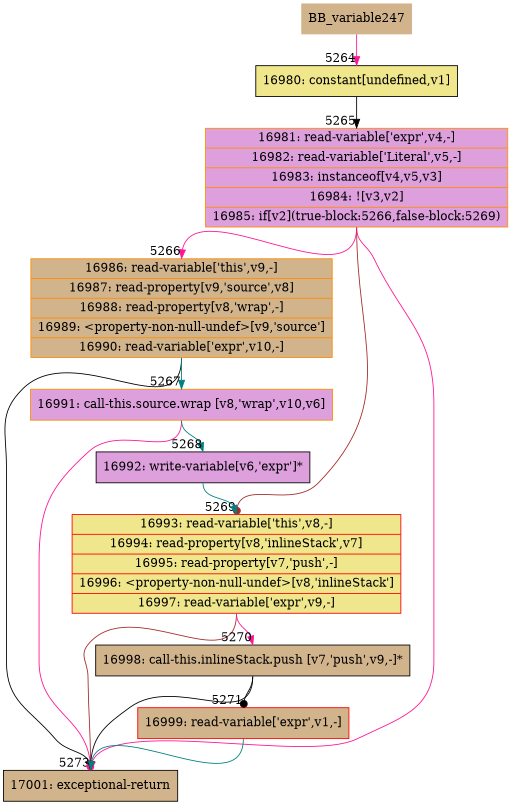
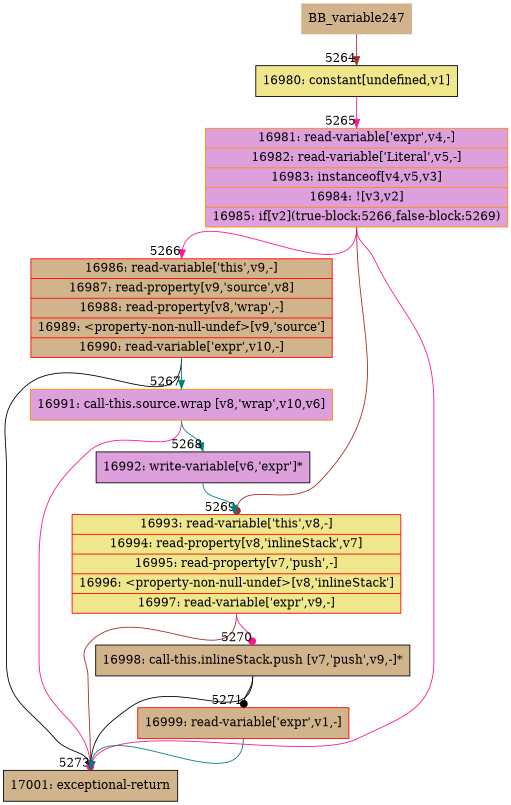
edge "BB_variable247" -> "16980: constant[undefined,v1]": color deeppink -> brown
edge "16980: constant[undefined,v1]" -> "16981: read-variable['expr',v4,-]": color black -> deeppink
node "16986: read-variable['this',v9,-]": color darkorange -> red
edge "16993: read-variable['this',v8,-]" -> "16998: call-this.inlineStack.push [v7,'push',v9,-]*": arrowhead normal -> dot
